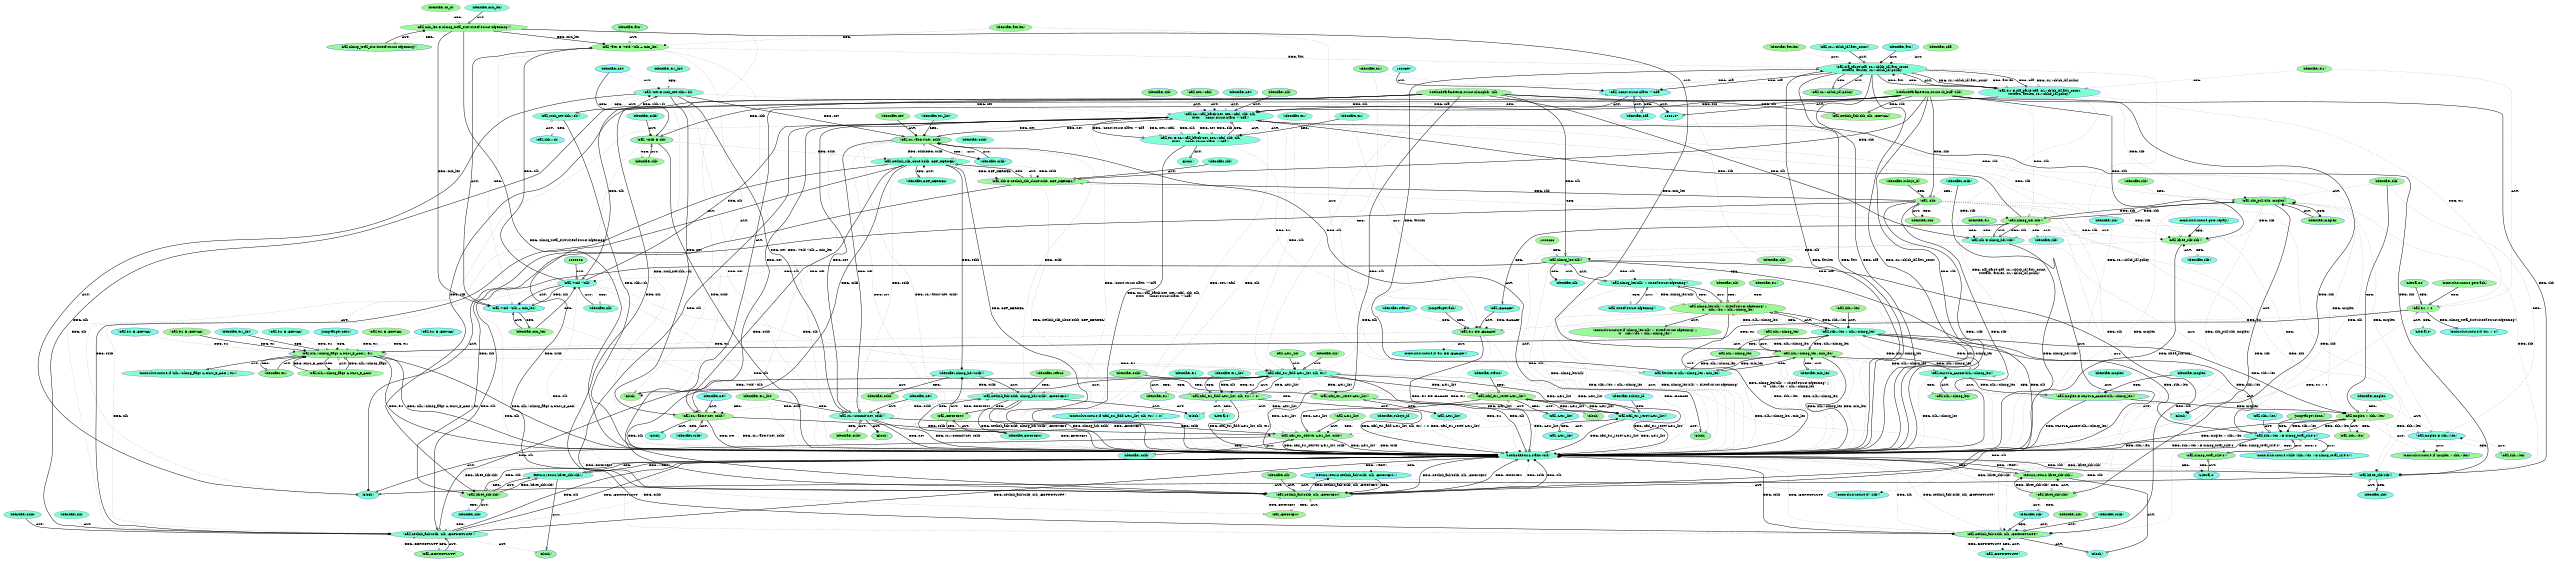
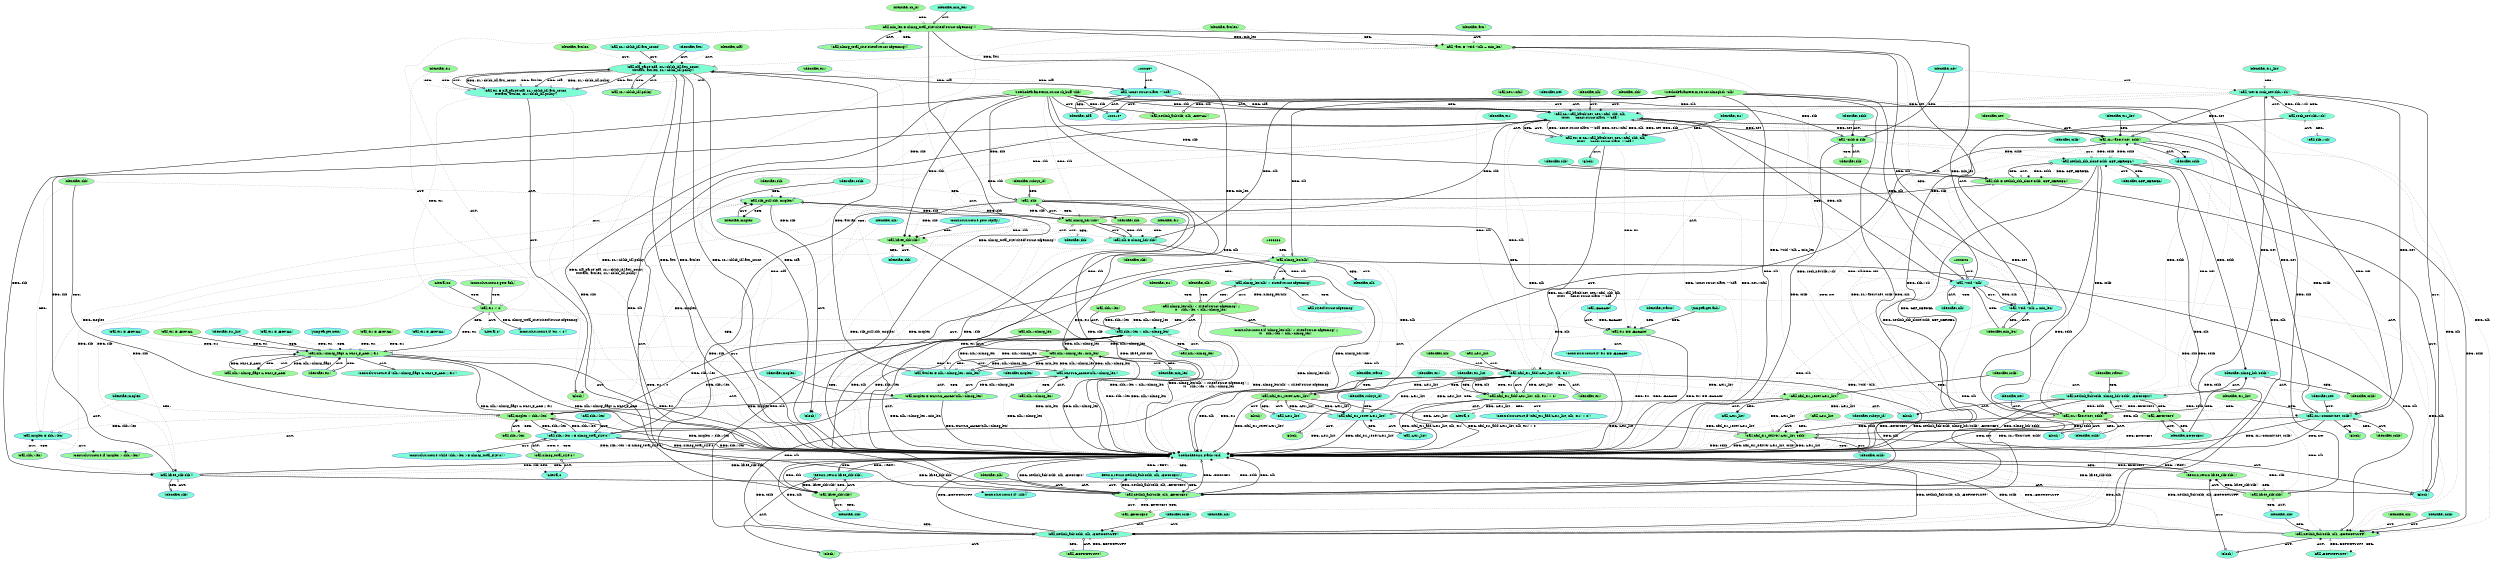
edge "(Call,nlh = nlmsg_hdr(skb))" -> "(Call,nlmsg_hdr(skb))": removed, label "CFG:"
node "(JumpTarget,done:)": removed
